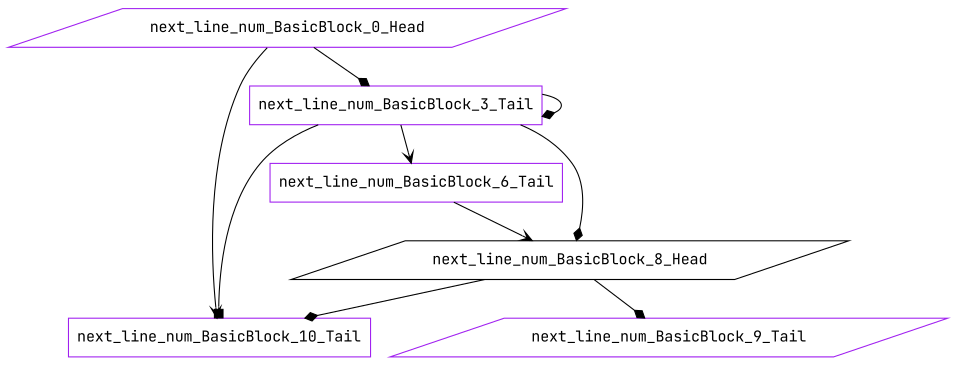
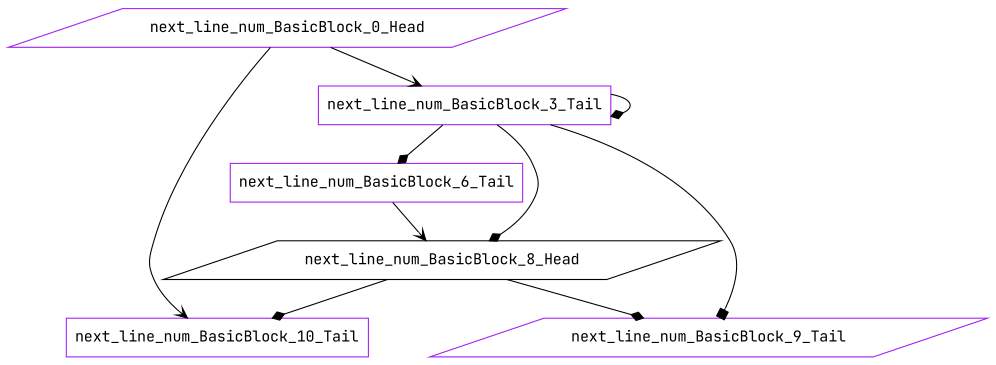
edge "next_line_num_BasicBlock_0_Head" -> "next_line_num_BasicBlock_3_Tail": arrowhead diamond -> vee
edge "next_line_num_BasicBlock_3_Tail" -> "next_line_num_BasicBlock_6_Tail": arrowhead vee -> diamond
edge "next_line_num_BasicBlock_3_Tail" -> "next_line_num_BasicBlock_10_Tail": now "next_line_num_BasicBlock_3_Tail" -> "next_line_num_BasicBlock_9_Tail"
